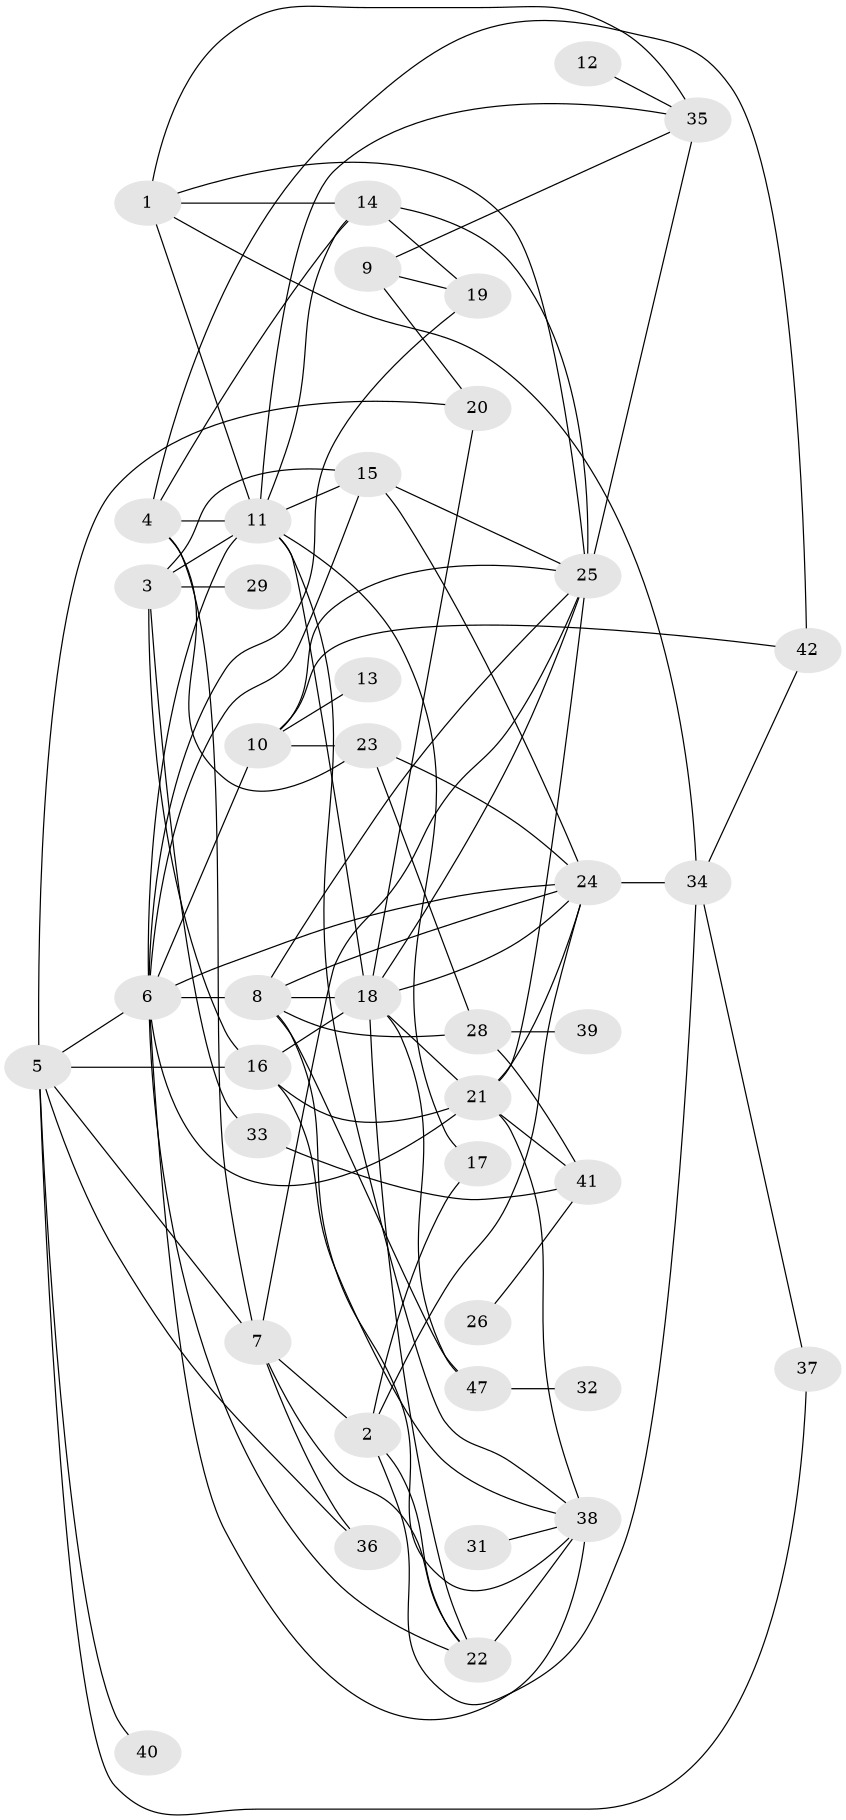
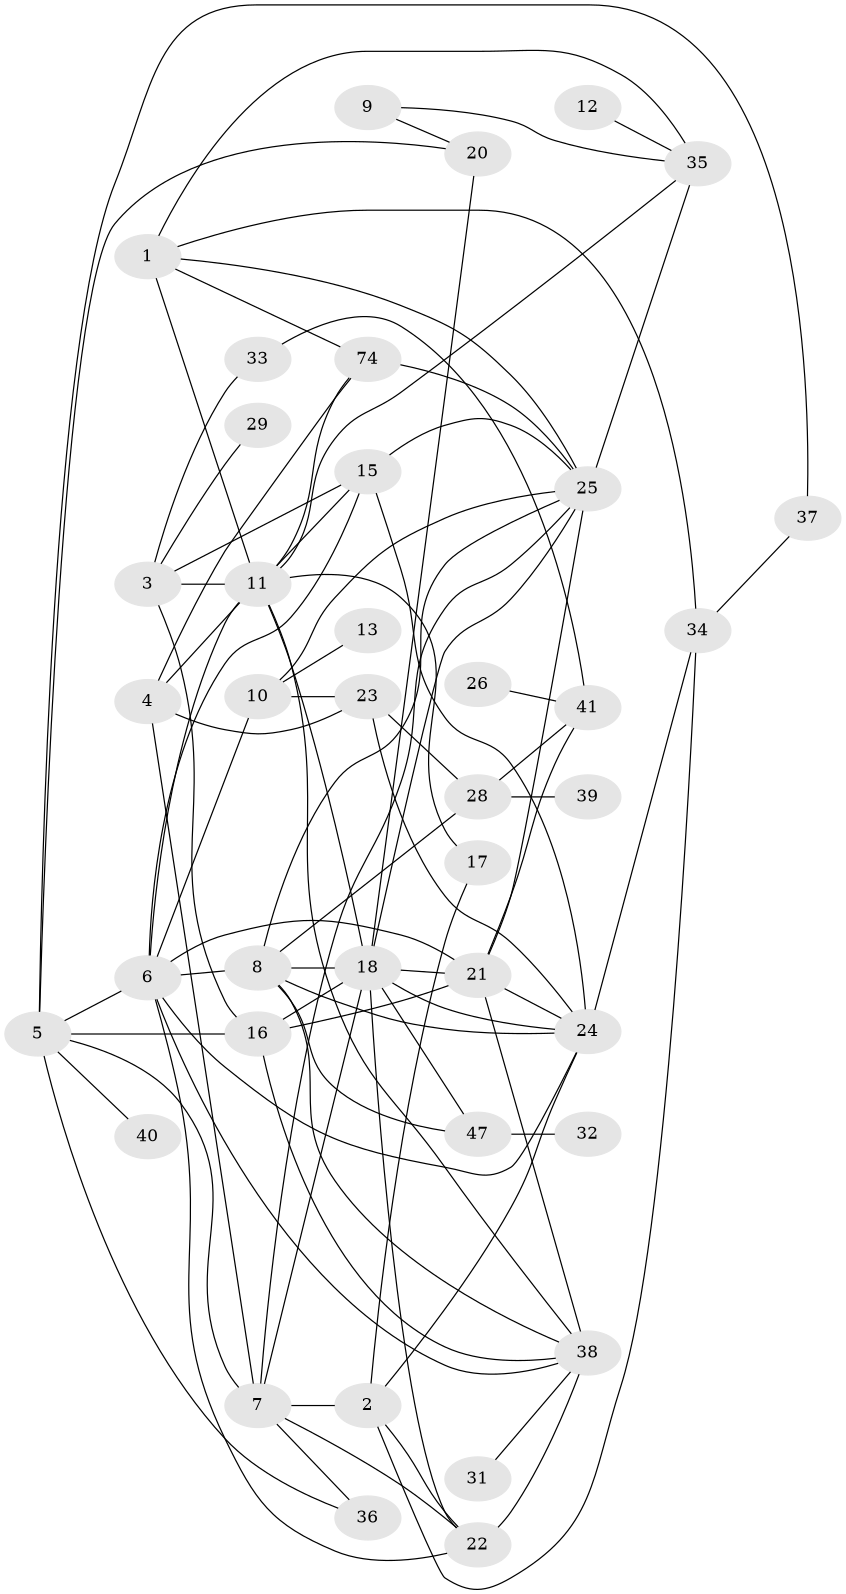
node "14": label "14" -> "74"
node "19": removed
node "42": removed
edge "18" -- "7": added
